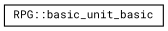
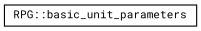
node "RPG::basic_unit_basic": label "RPG::basic_unit_basic" -> "RPG::basic_unit_parameters"
